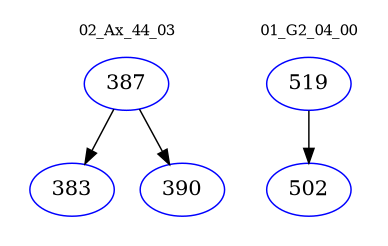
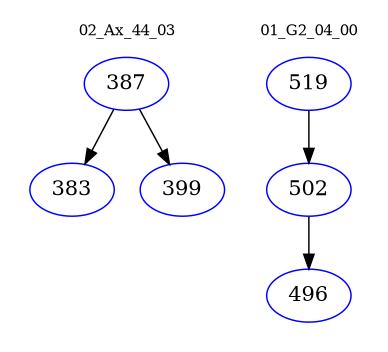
node "390": label "390" -> "399"
node "496": added
